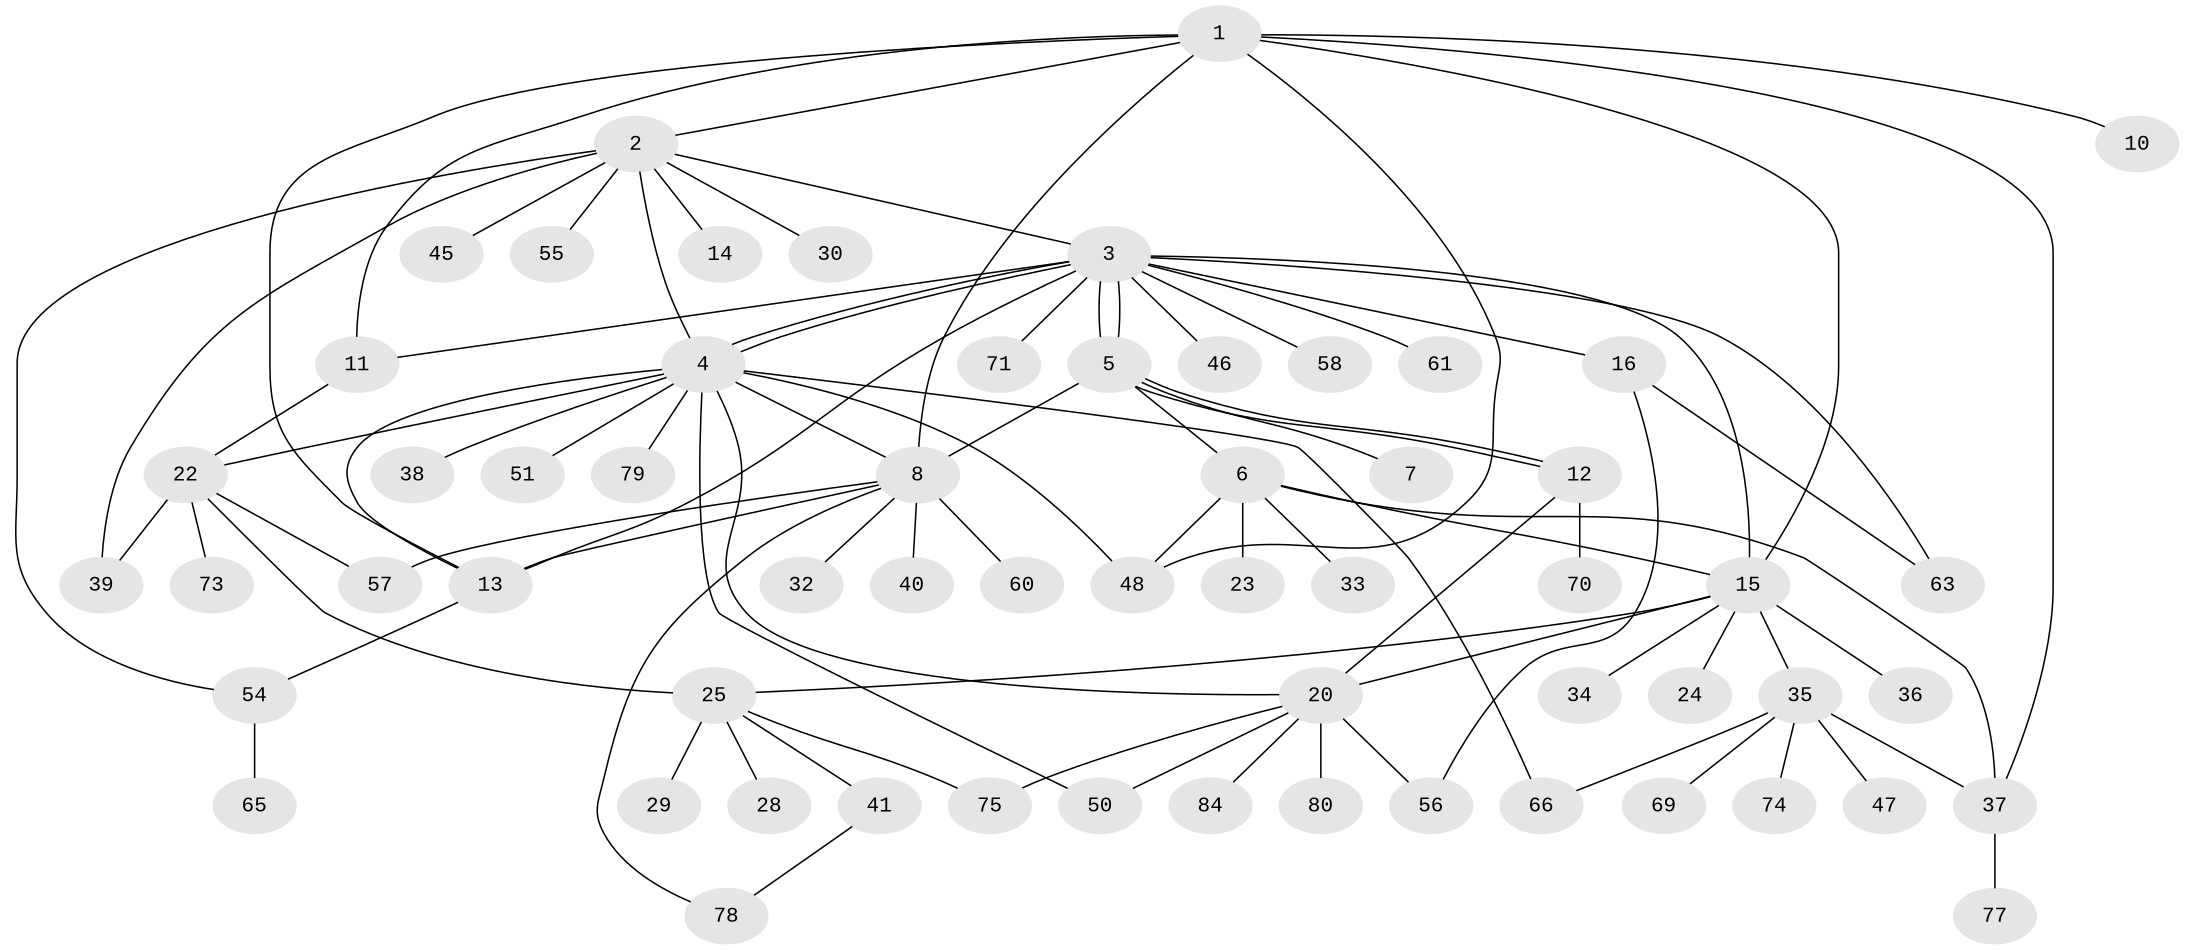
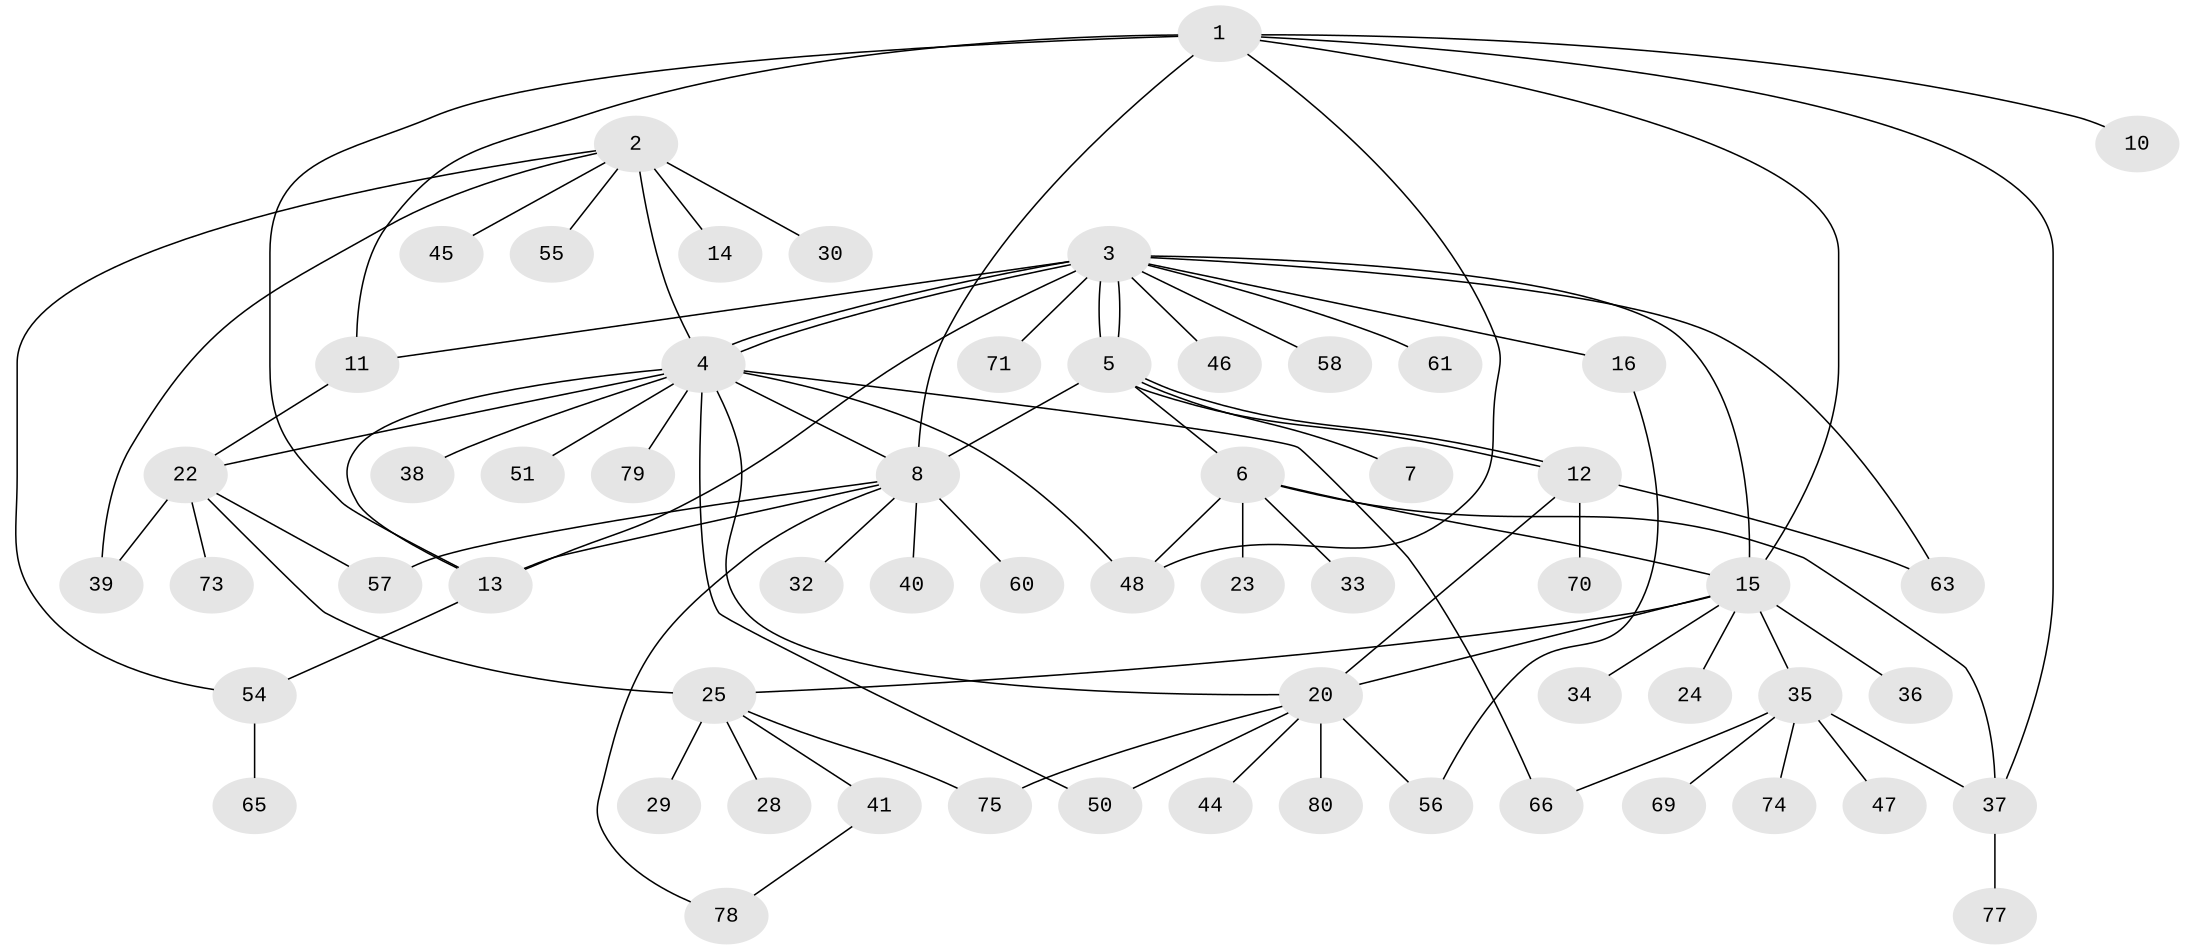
edge "1" -- "2": removed
edge "2" -- "3": removed
edge "16" -- "63": now "12" -- "63"
node "84": label "84" -> "44"
